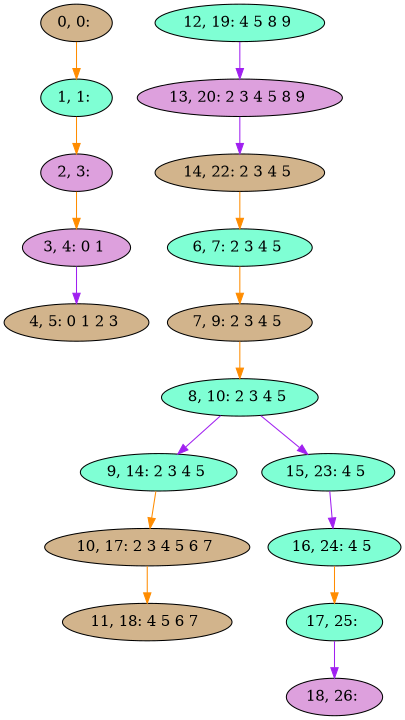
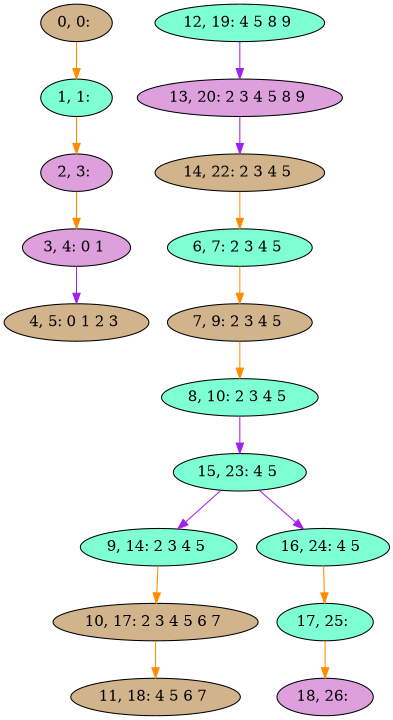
edge "8, 10: 2 3 4 5" -> "9, 14: 2 3 4 5": now "15, 23: 4 5" -> "9, 14: 2 3 4 5"
edge "17, 25:" -> "18, 26:": color purple -> darkorange
